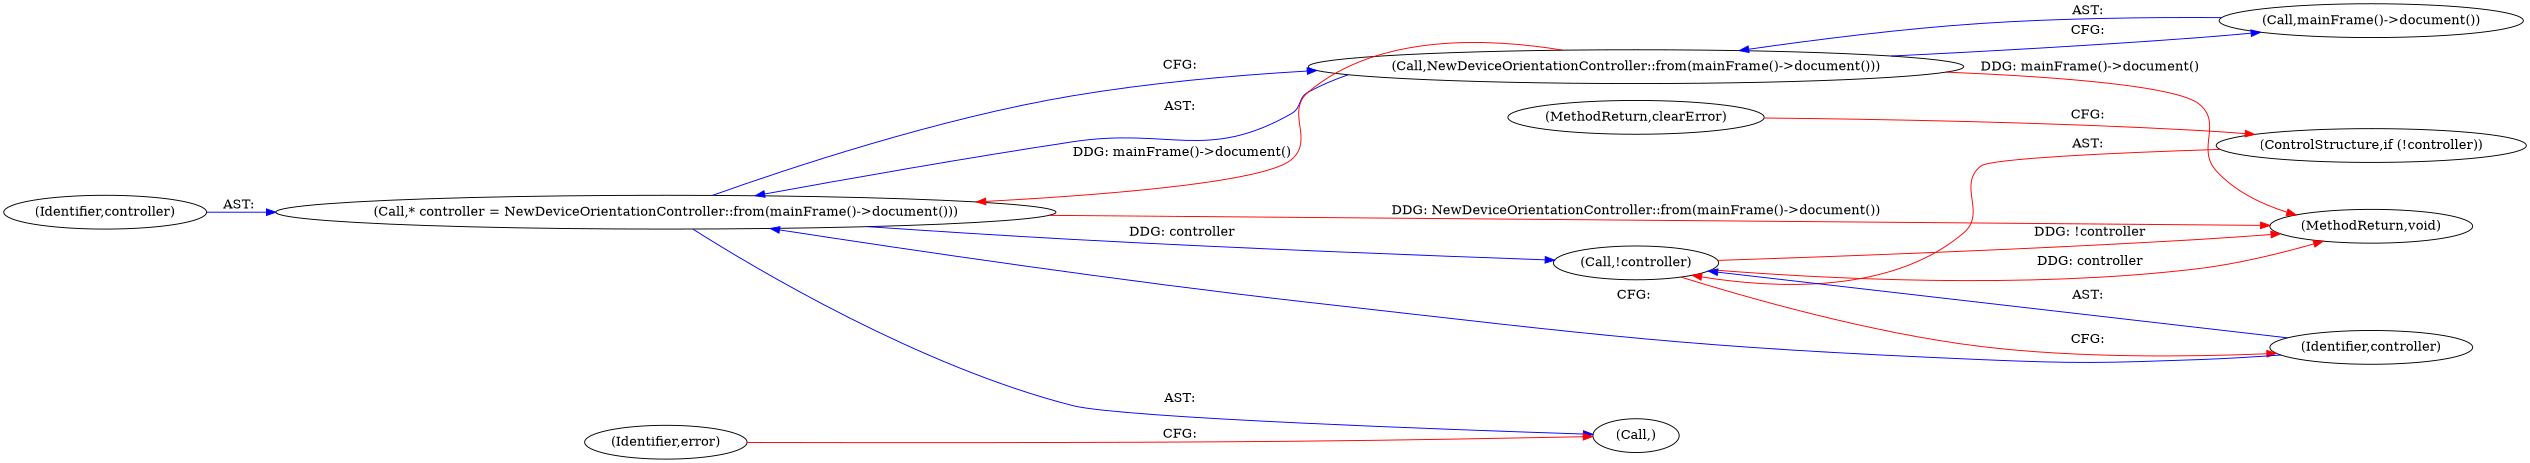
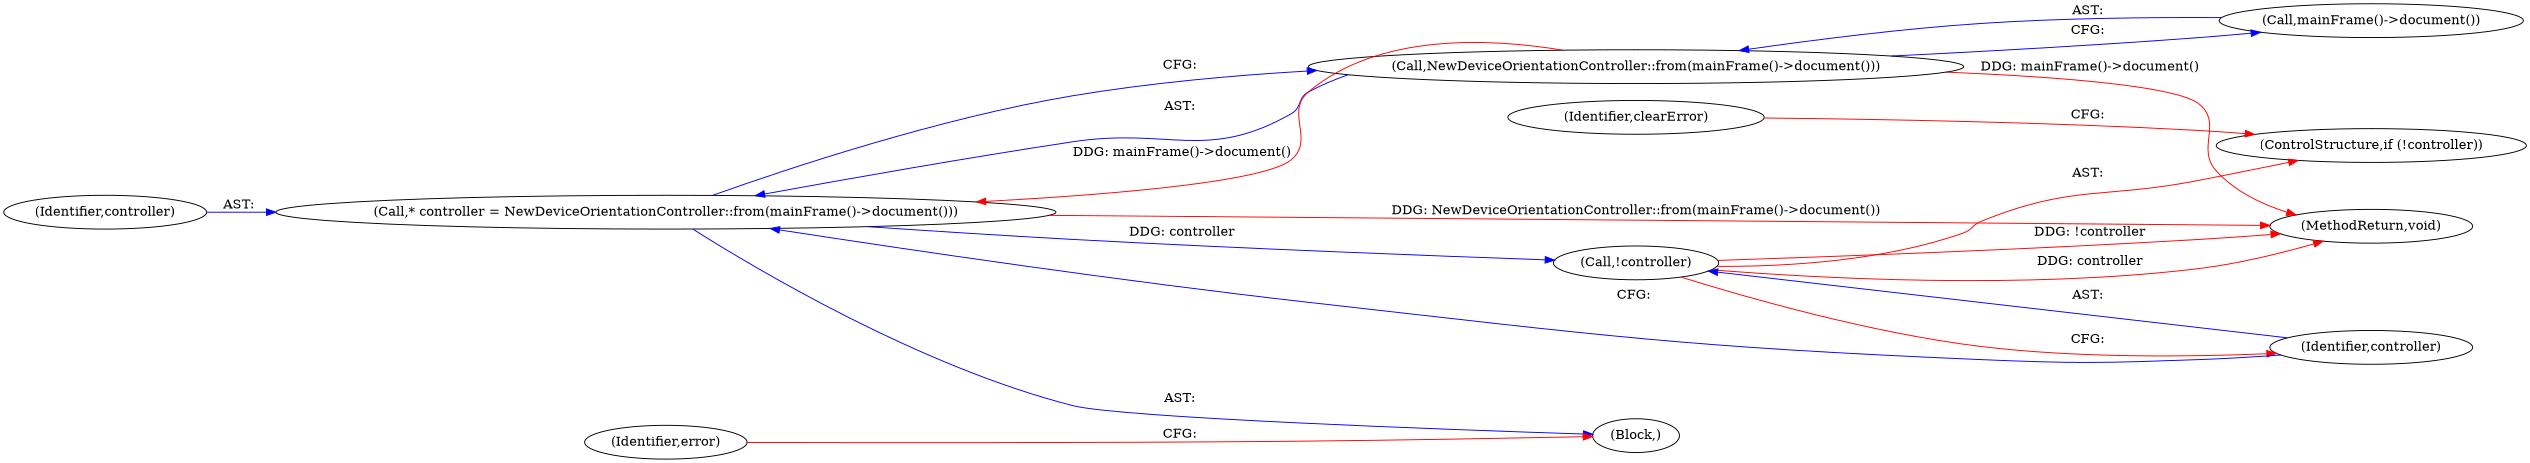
node "(MethodReturn,clearError)": label "(MethodReturn,clearError)" -> "(Identifier,clearError)"
edge "(ControlStructure,if (!controller))" -> "(Call,!controller)": reversed
node "(Call,)": label "(Call,)" -> "(Block,)"
